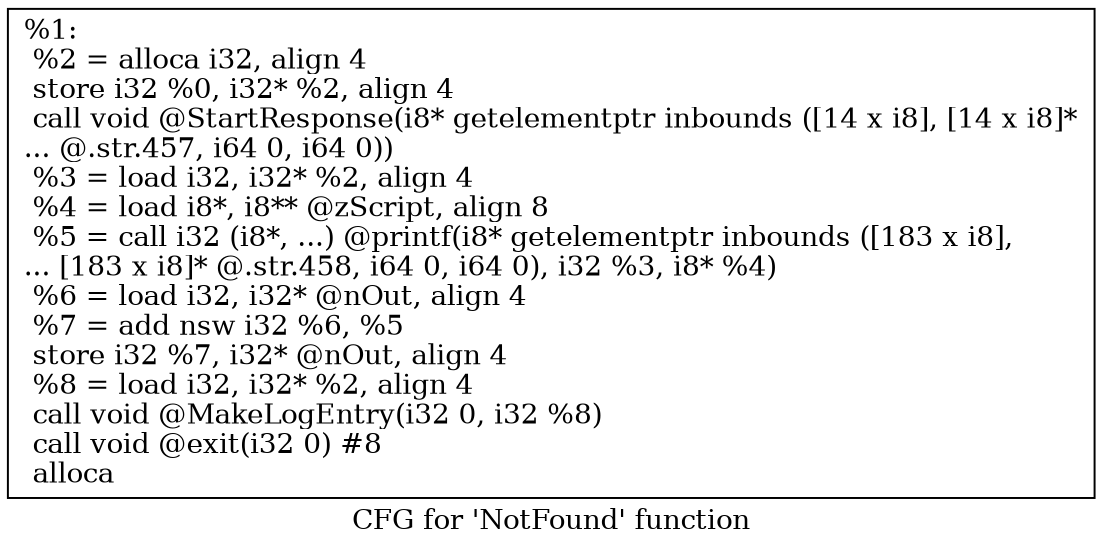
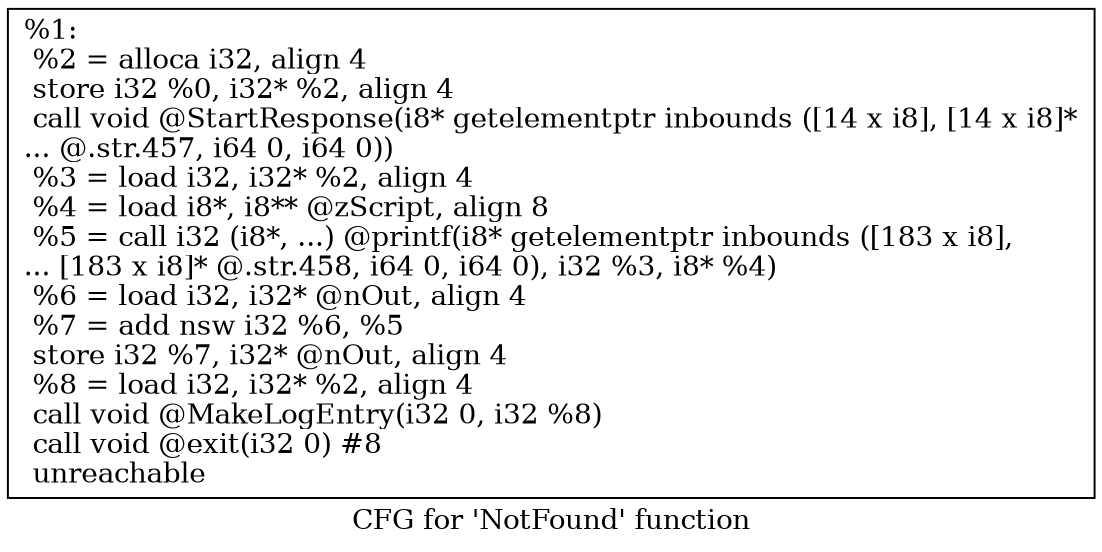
node "%1:": text "alloca" -> "unreachable"
